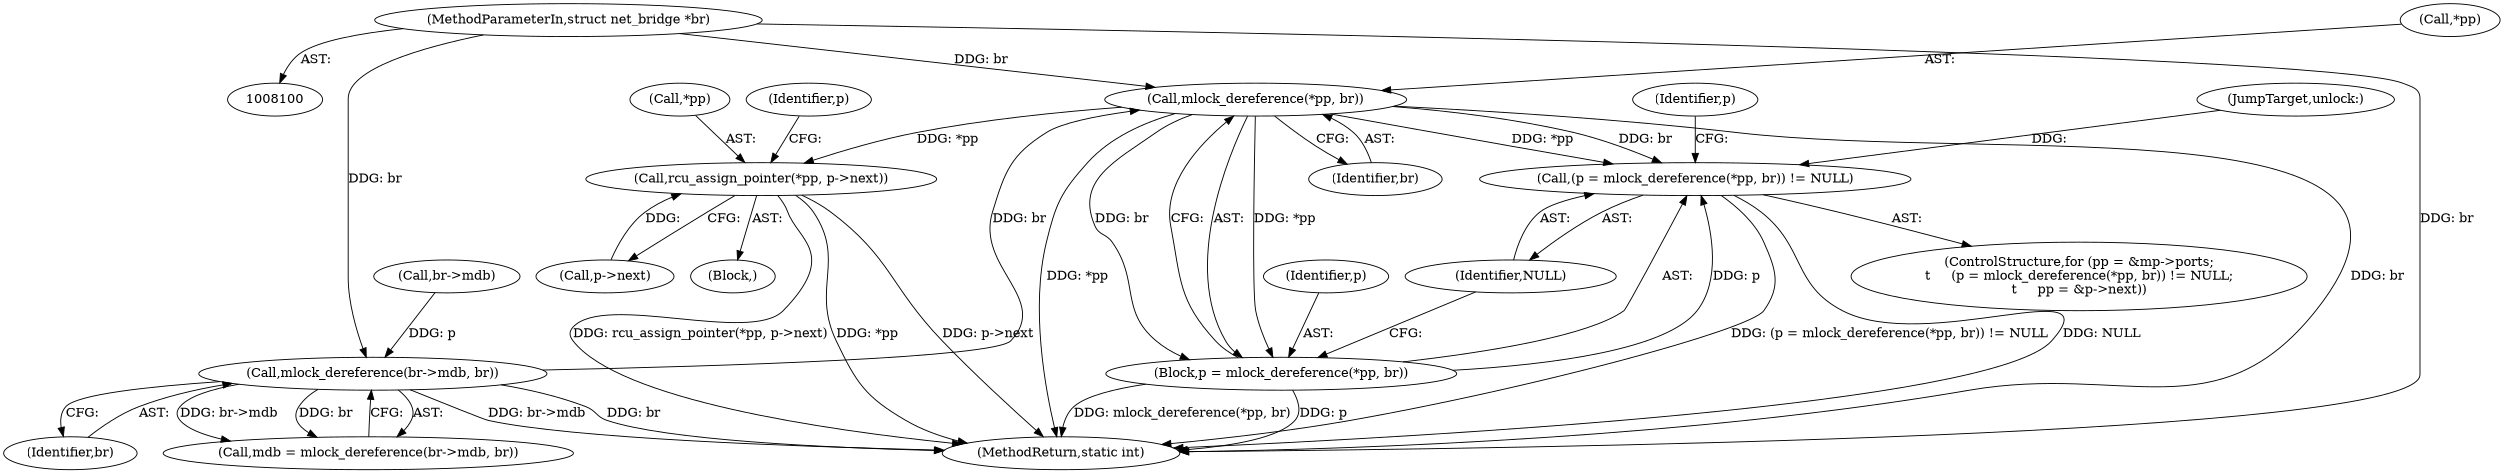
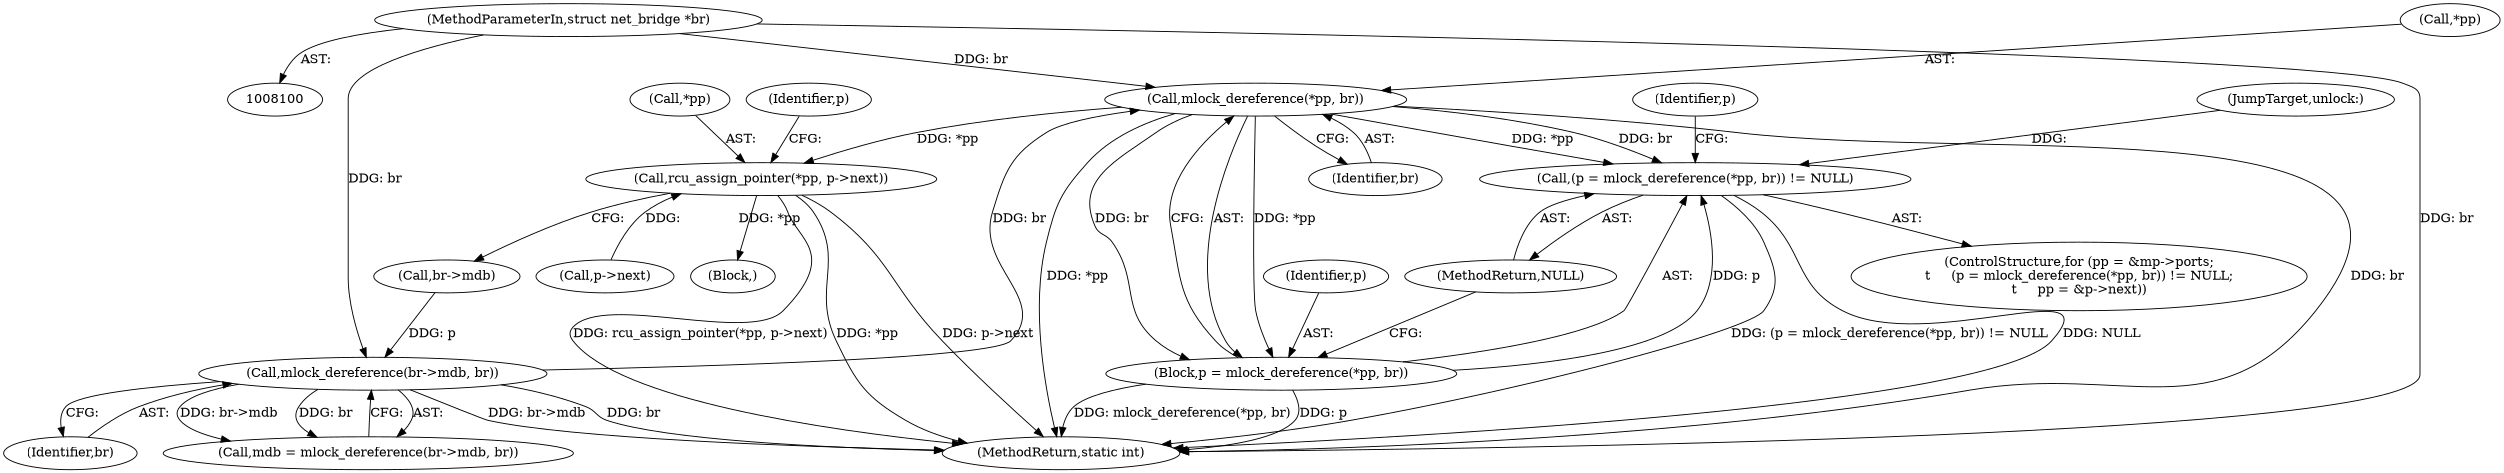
edge "(Call,rcu_assign_pointer(*pp, p->next))" -> "(Block,)": label "AST: " -> "DDG: *pp"
edge "(Call,rcu_assign_pointer(*pp, p->next))" -> "(Call,p->next)": now "(Call,rcu_assign_pointer(*pp, p->next))" -> "(Call,br->mdb)"
node "(Identifier,NULL)": label "(Identifier,NULL)" -> "(MethodReturn,NULL)"
